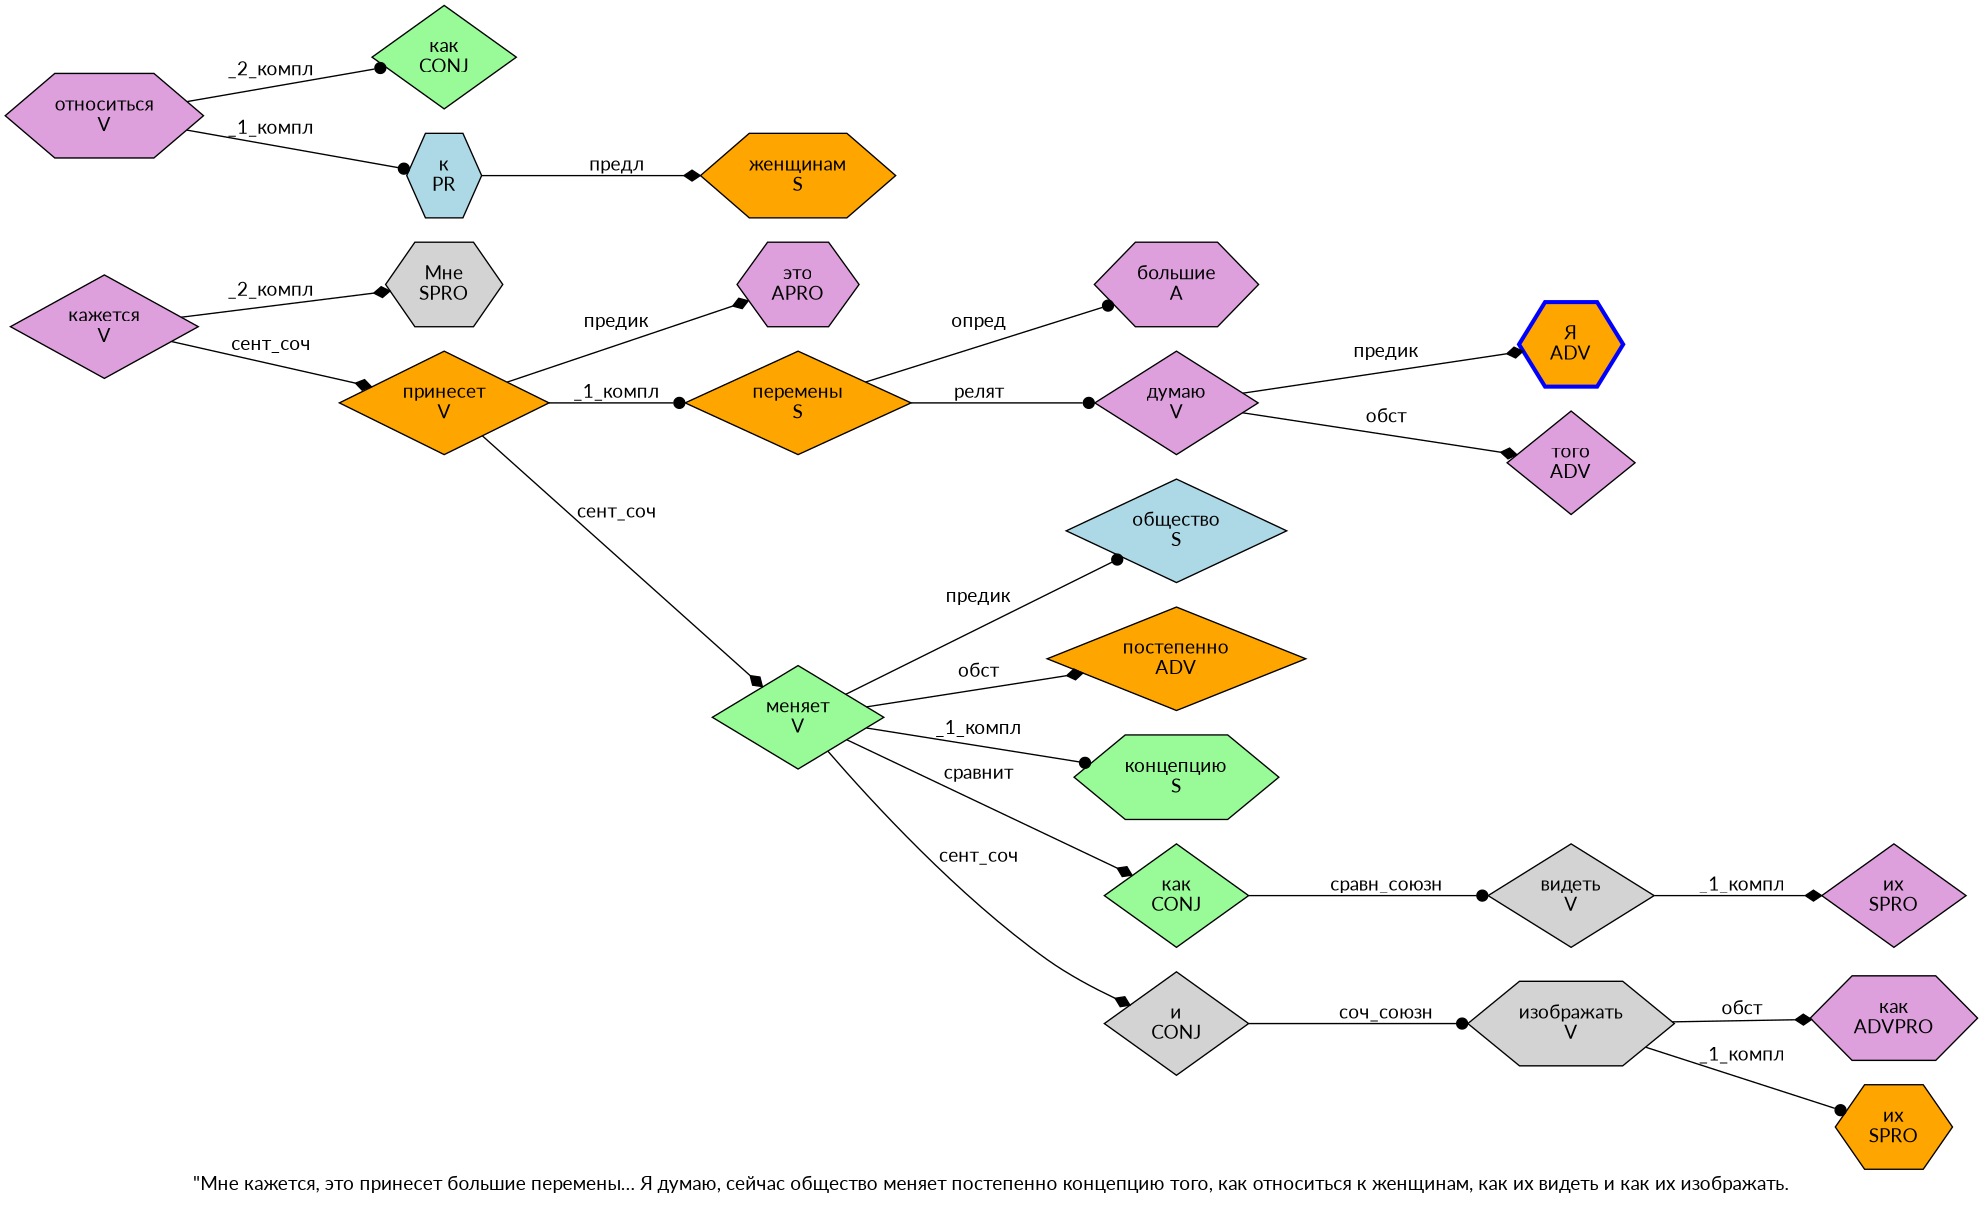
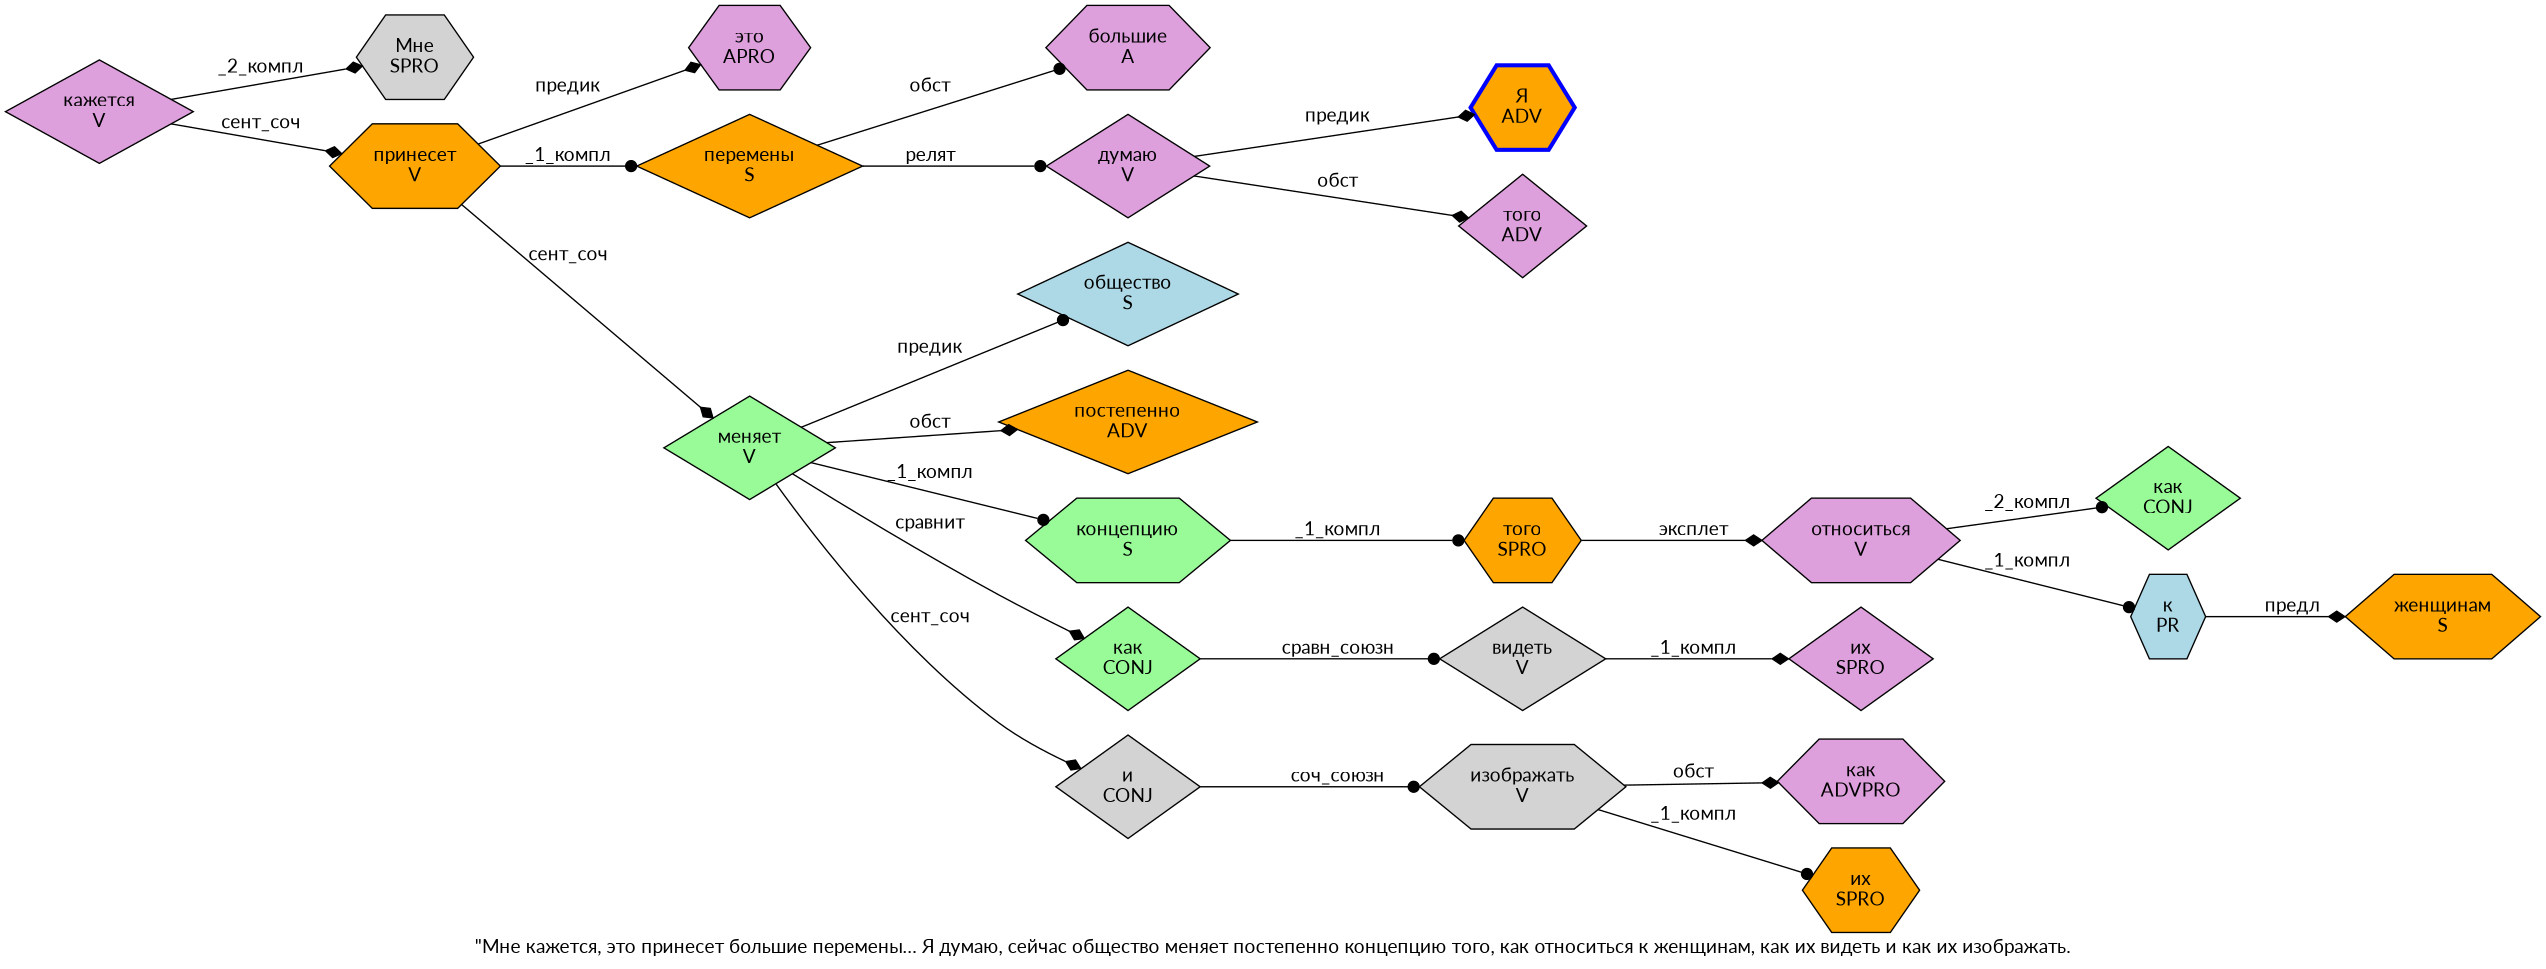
edge "перемены S" -> "большие A": label "опред" -> "обст"
node "принесет V": shape diamond -> hexagon
node "того SPRO": added
